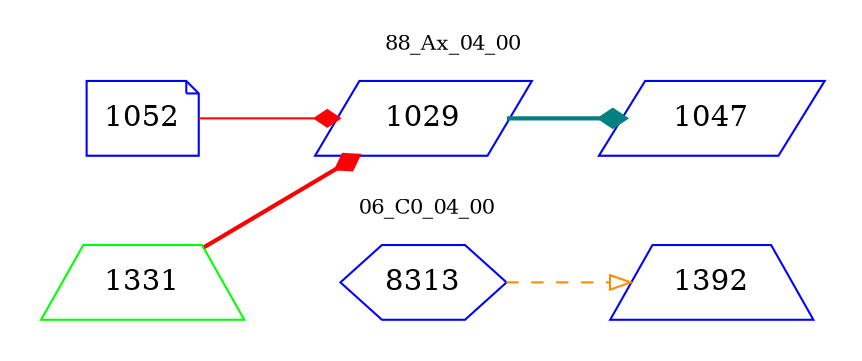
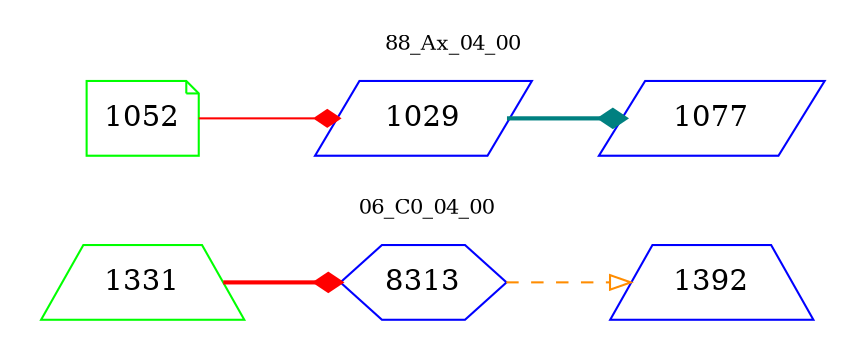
node "1052": color blue -> green
node "1047": label "1047" -> "1077"
edge "1331" -> "1029": now "1331" -> "8313"
